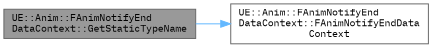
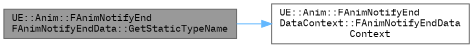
node "UE::Anim::FAnimNotifyEnd DataContext::GetStaticTypeName": label "UE::Anim::FAnimNotifyEnd DataContext::GetStaticTypeName" -> "UE::Anim::FAnimNotifyEnd FAnimNotifyEndData::GetStaticTypeName"
